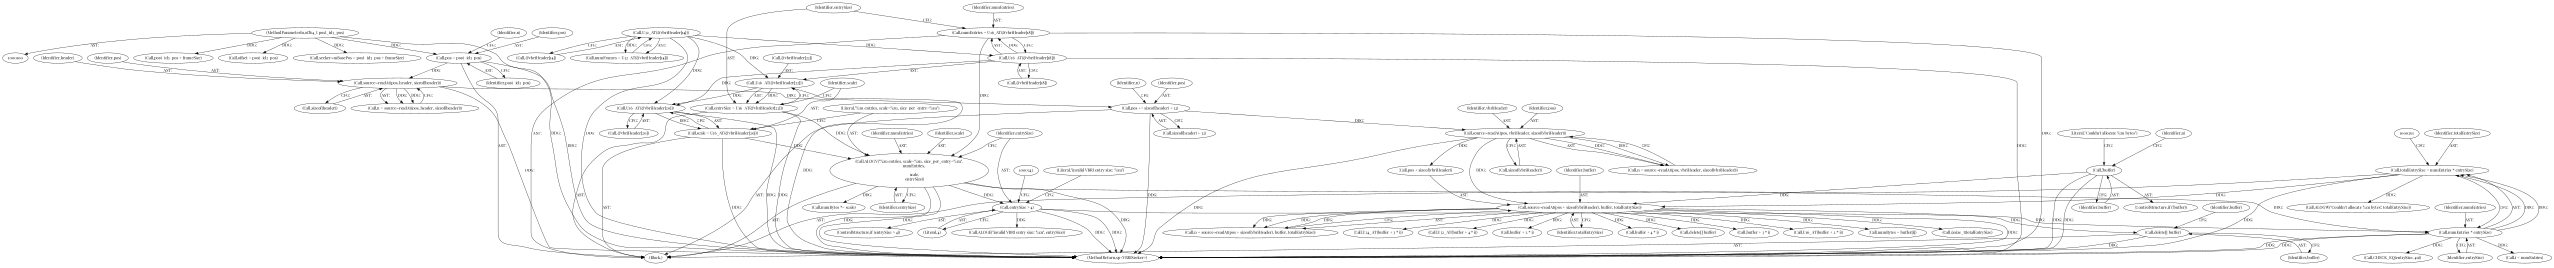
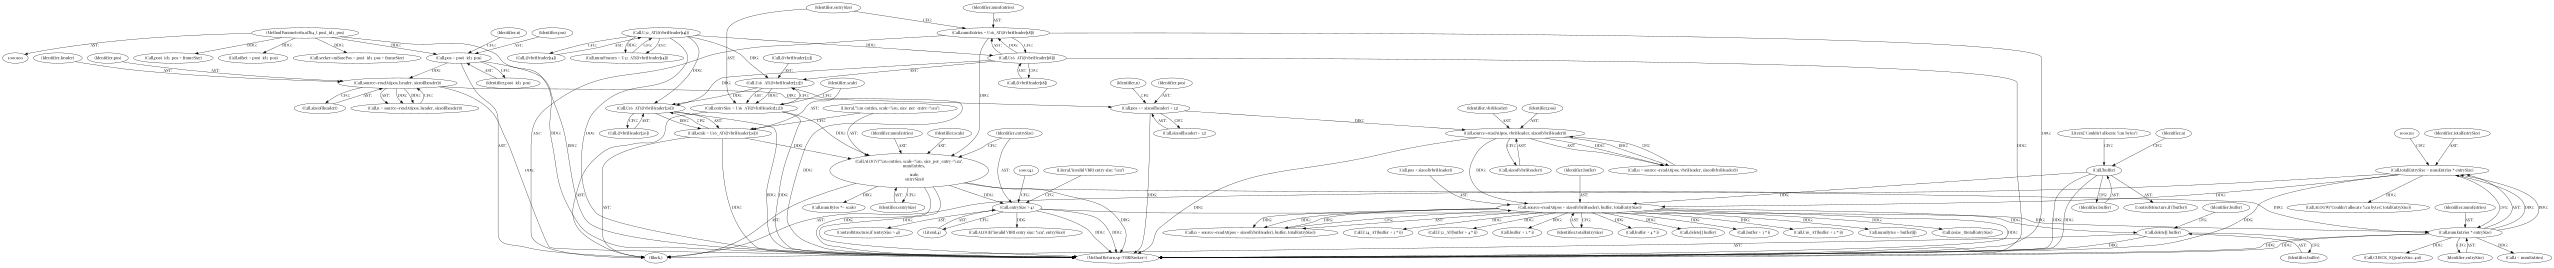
edge "(Call,pos += sizeof(header) + 32)" -> "(Block,)": removed, label "AST:"
edge "(Call,source->readAt(pos, vbriHeader, sizeof(vbriHeader)))" -> "(Call,pos + sizeof(vbriHeader))": removed, label "DDG:"
